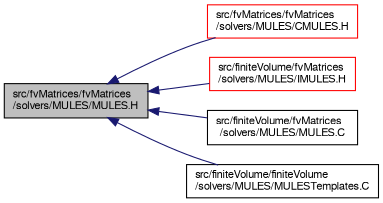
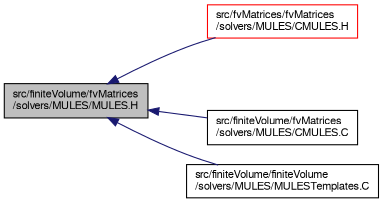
node "src/finiteVolume/fvMatrices /solvers/MULES/IMULES.H": removed
node "src/fvMatrices/fvMatrices /solvers/MULES/MULES.H": label "src/fvMatrices/fvMatrices /solvers/MULES/MULES.H" -> "src/finiteVolume/fvMatrices /solvers/MULES/MULES.H"
node "src/finiteVolume/fvMatrices /solvers/MULES/MULES.C": label "src/finiteVolume/fvMatrices /solvers/MULES/MULES.C" -> "src/finiteVolume/fvMatrices /solvers/MULES/CMULES.C"
